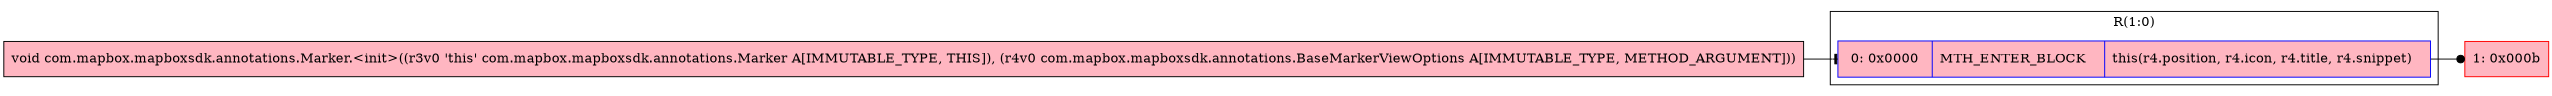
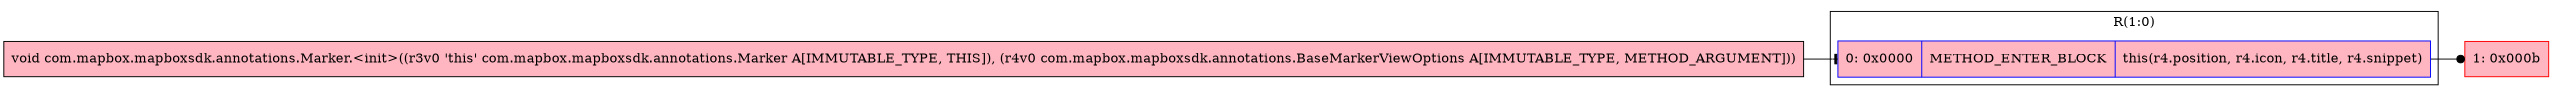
node "0: 0x0000": text "MTH_ENTER_BLOCK" -> "METHOD_ENTER_BLOCK"
